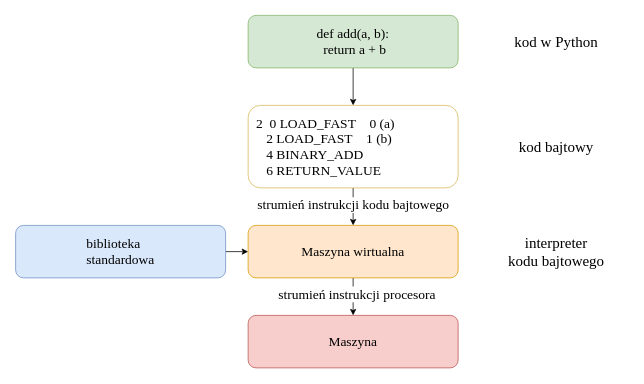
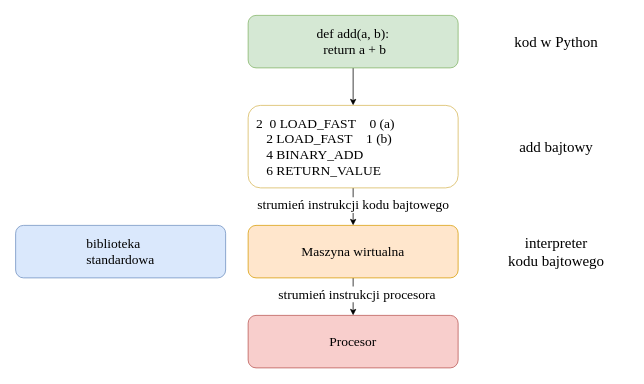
node "kod bajtowy": label "kod bajtowy" -> "add bajtowy"
edge "biblioteka standardowa" -> "Maszyna wirtualna": removed
node "Maszyna": label "Maszyna" -> "Procesor"
